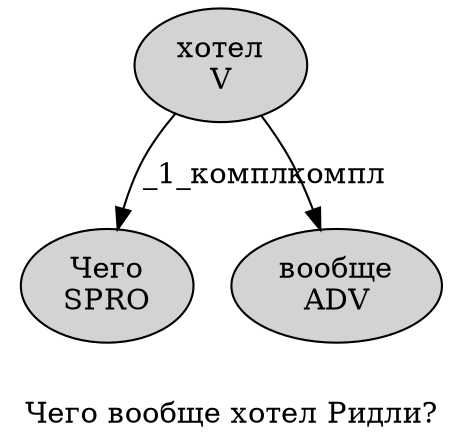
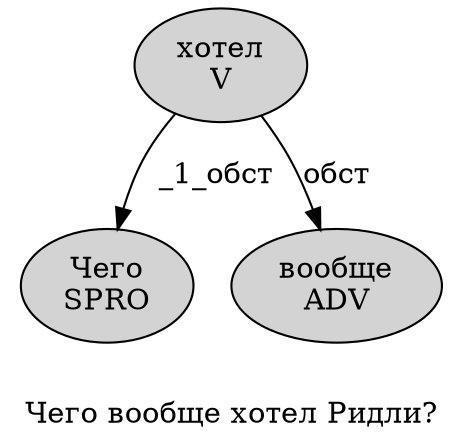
edge "хотел V" -> "Чего SPRO": label "_1_компл" -> "_1_обст"
edge "хотел V" -> "вообще ADV": label "компл" -> "обст"
